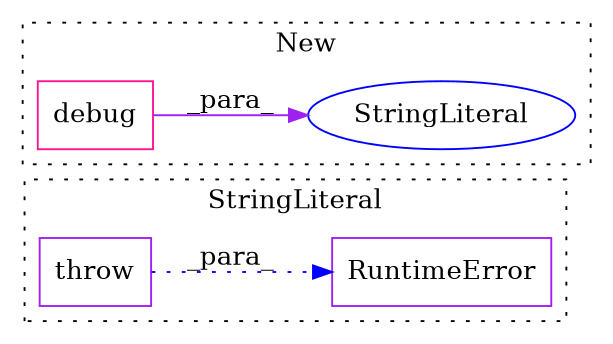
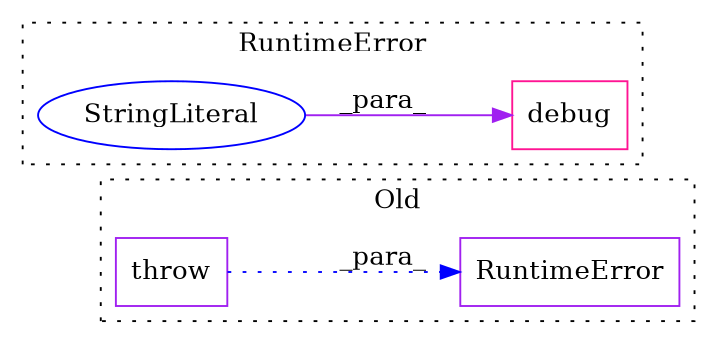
cluster "New": label "New" -> "RuntimeError"
edge "debug" -> "StringLiteral": reversed
cluster "StringLiteral": label "StringLiteral" -> "Old"
